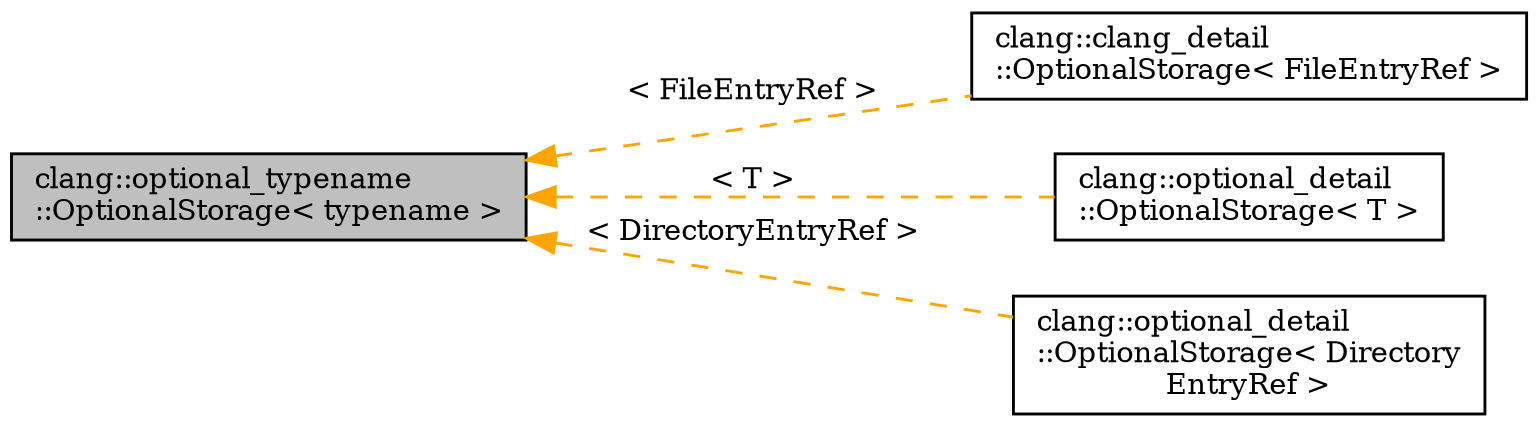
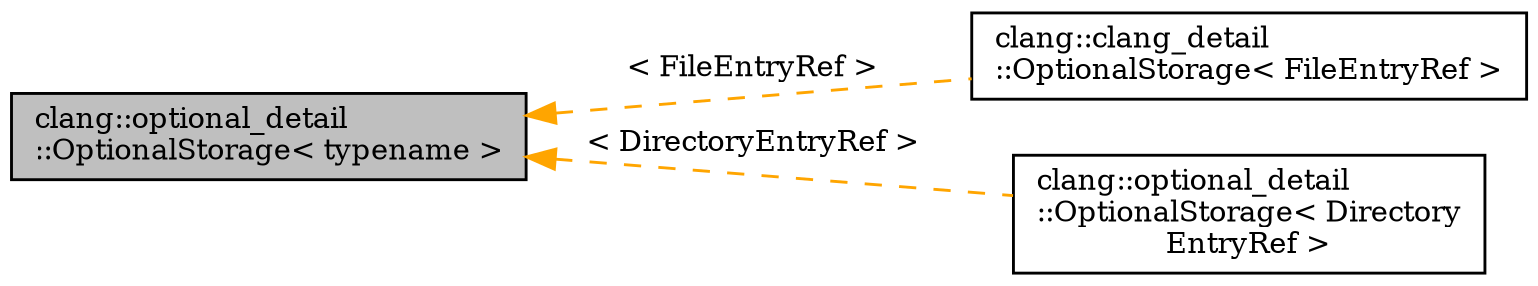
node "clang::optional_typename ::OptionalStorage< typename >": label "clang::optional_typename ::OptionalStorage< typename >" -> "clang::optional_detail ::OptionalStorage< typename >"
node "clang::optional_detail ::OptionalStorage< T >": removed
